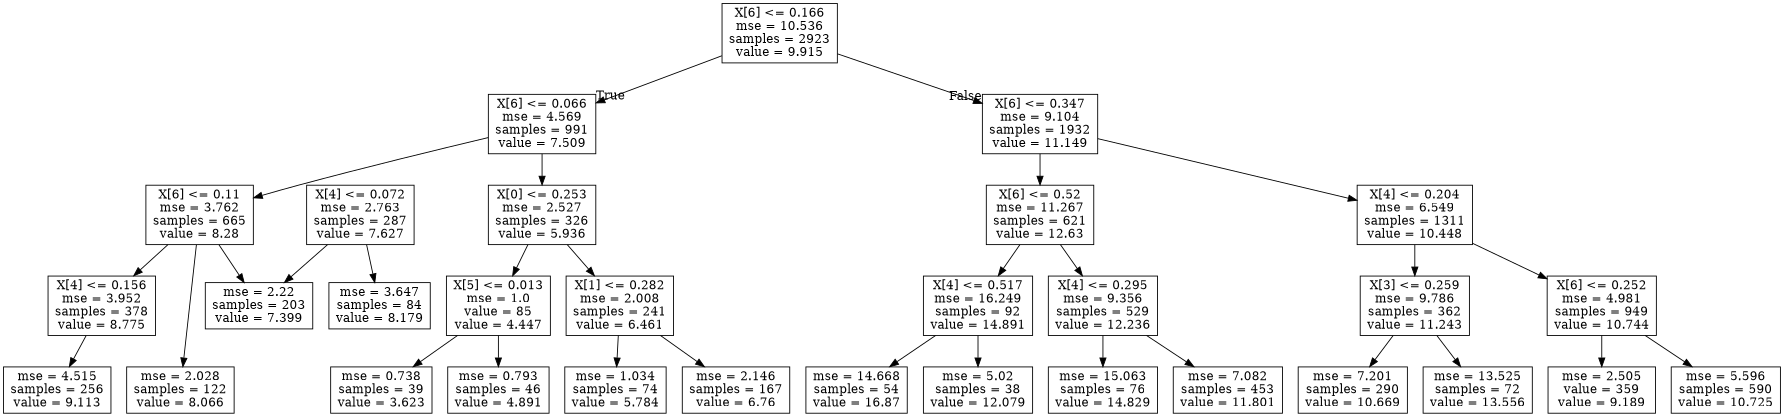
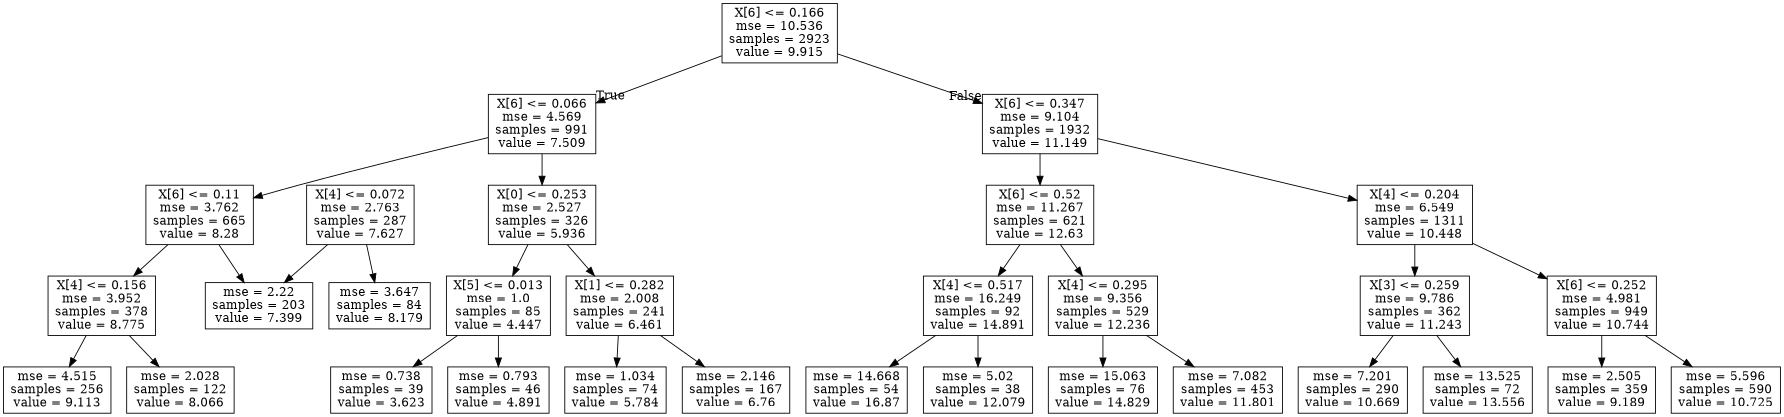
edge "X[6] <= 0.11 mse = 3.762 samples = 665 value = 8.28" -> "mse = 2.028 samples = 122 value = 8.066": now "X[4] <= 0.156 mse = 3.952 samples = 378 value = 8.775" -> "mse = 2.028 samples = 122 value = 8.066"
node "X[5] <= 0.013 mse = 1.0 value = 85 value = 4.447": label "X[5] <= 0.013 mse = 1.0 value = 85 value = 4.447" -> "X[5] <= 0.013 mse = 1.0 samples = 85 value = 4.447"
node "mse = 2.505 value = 359 value = 9.189": label "mse = 2.505 value = 359 value = 9.189" -> "mse = 2.505 samples = 359 value = 9.189"
